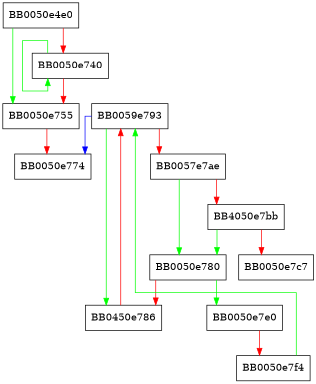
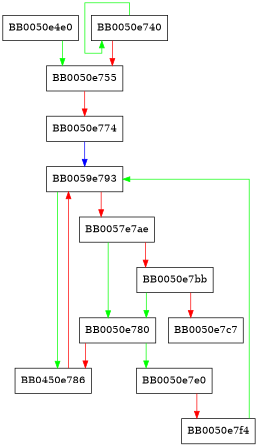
edge "BB0050e4e0" -> "BB0050e740": removed
edge "BB0059e793" -> "BB0050e774": reversed
node "BB4050e7bb": label "BB4050e7bb" -> "BB0050e7bb"
